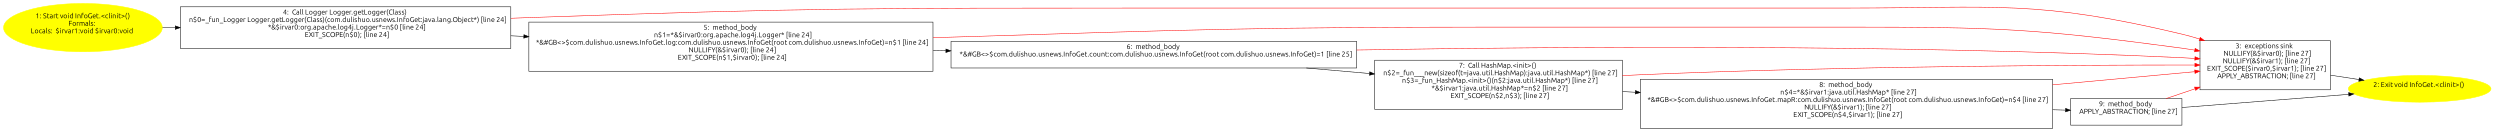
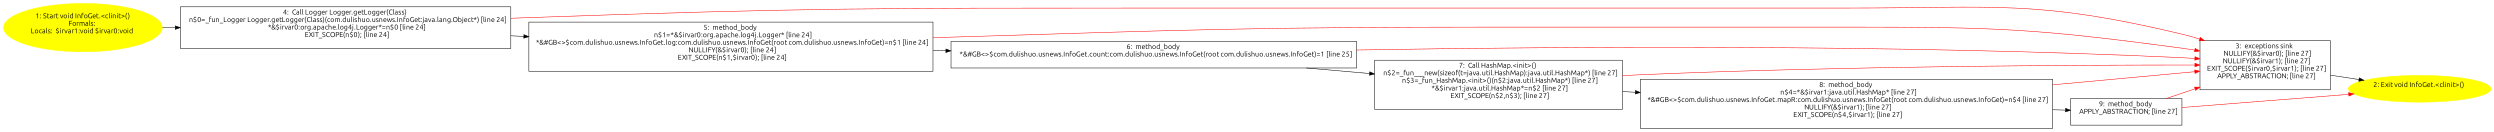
edge "9:  method_body APPLY_ABSTRACTION; [line 27]" -> "2: Exit void InfoGet.<clinit>()": color black -> red
